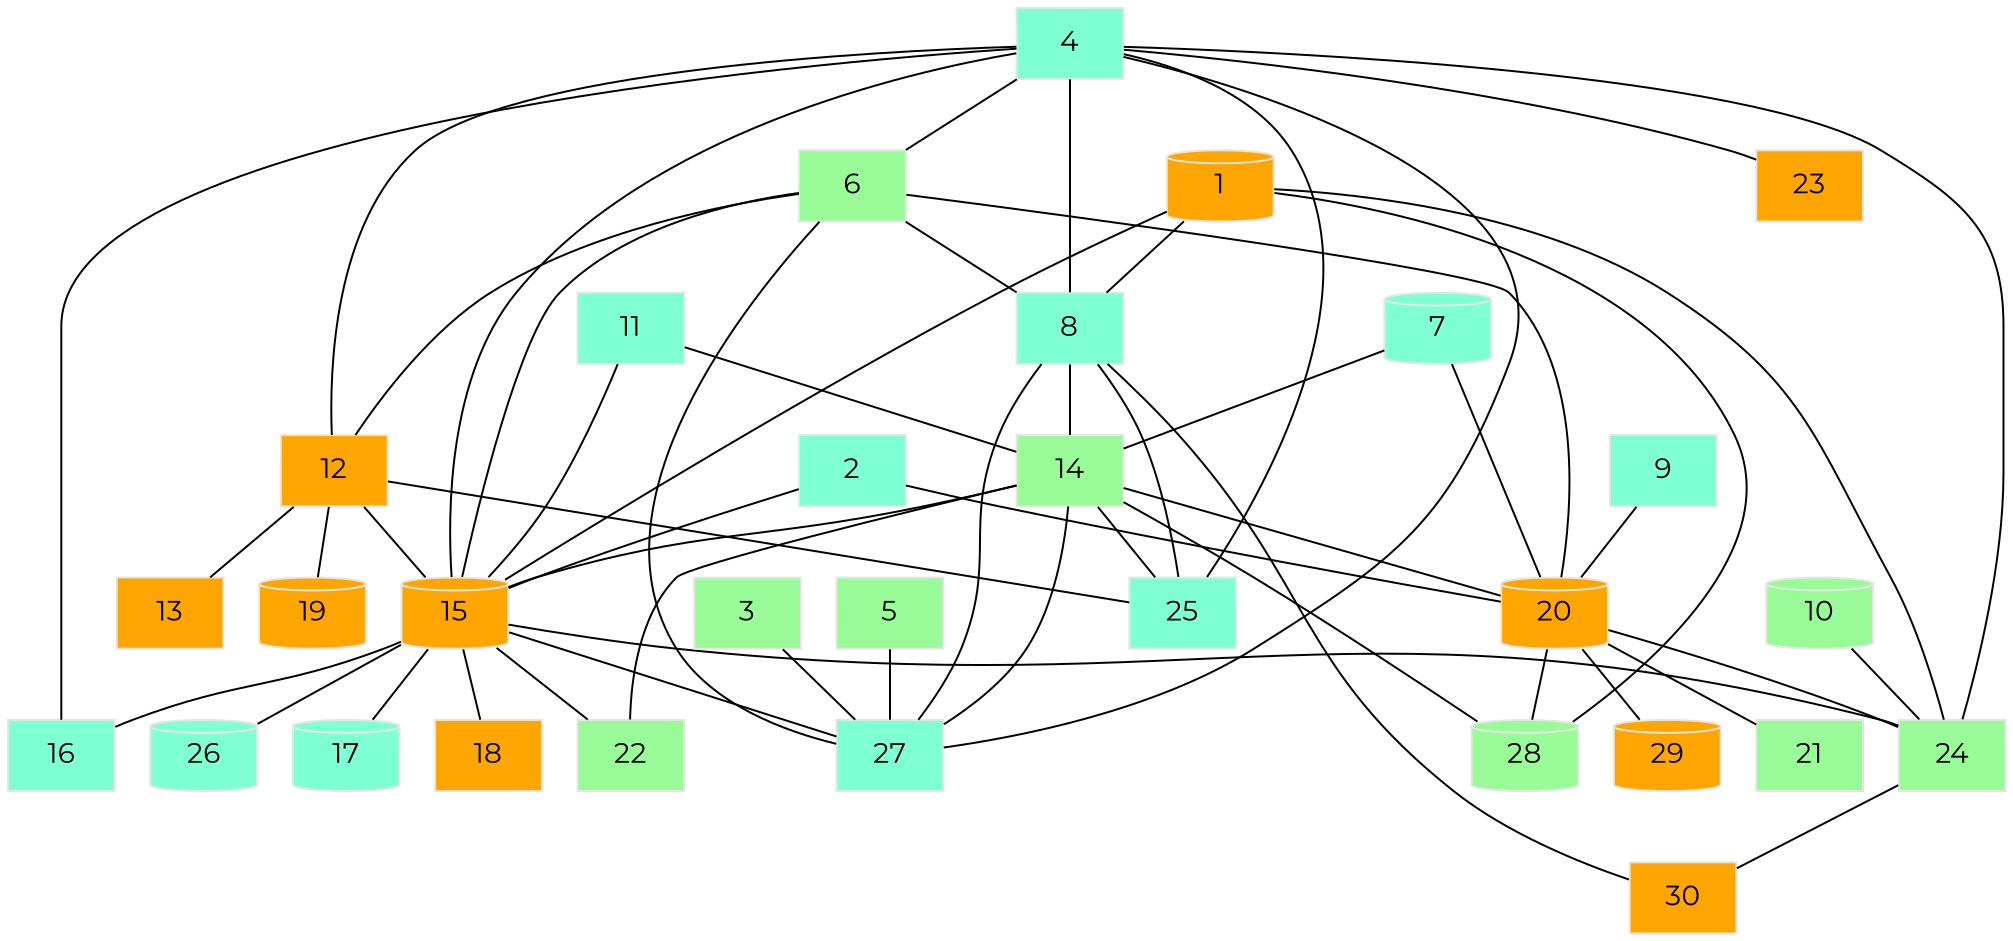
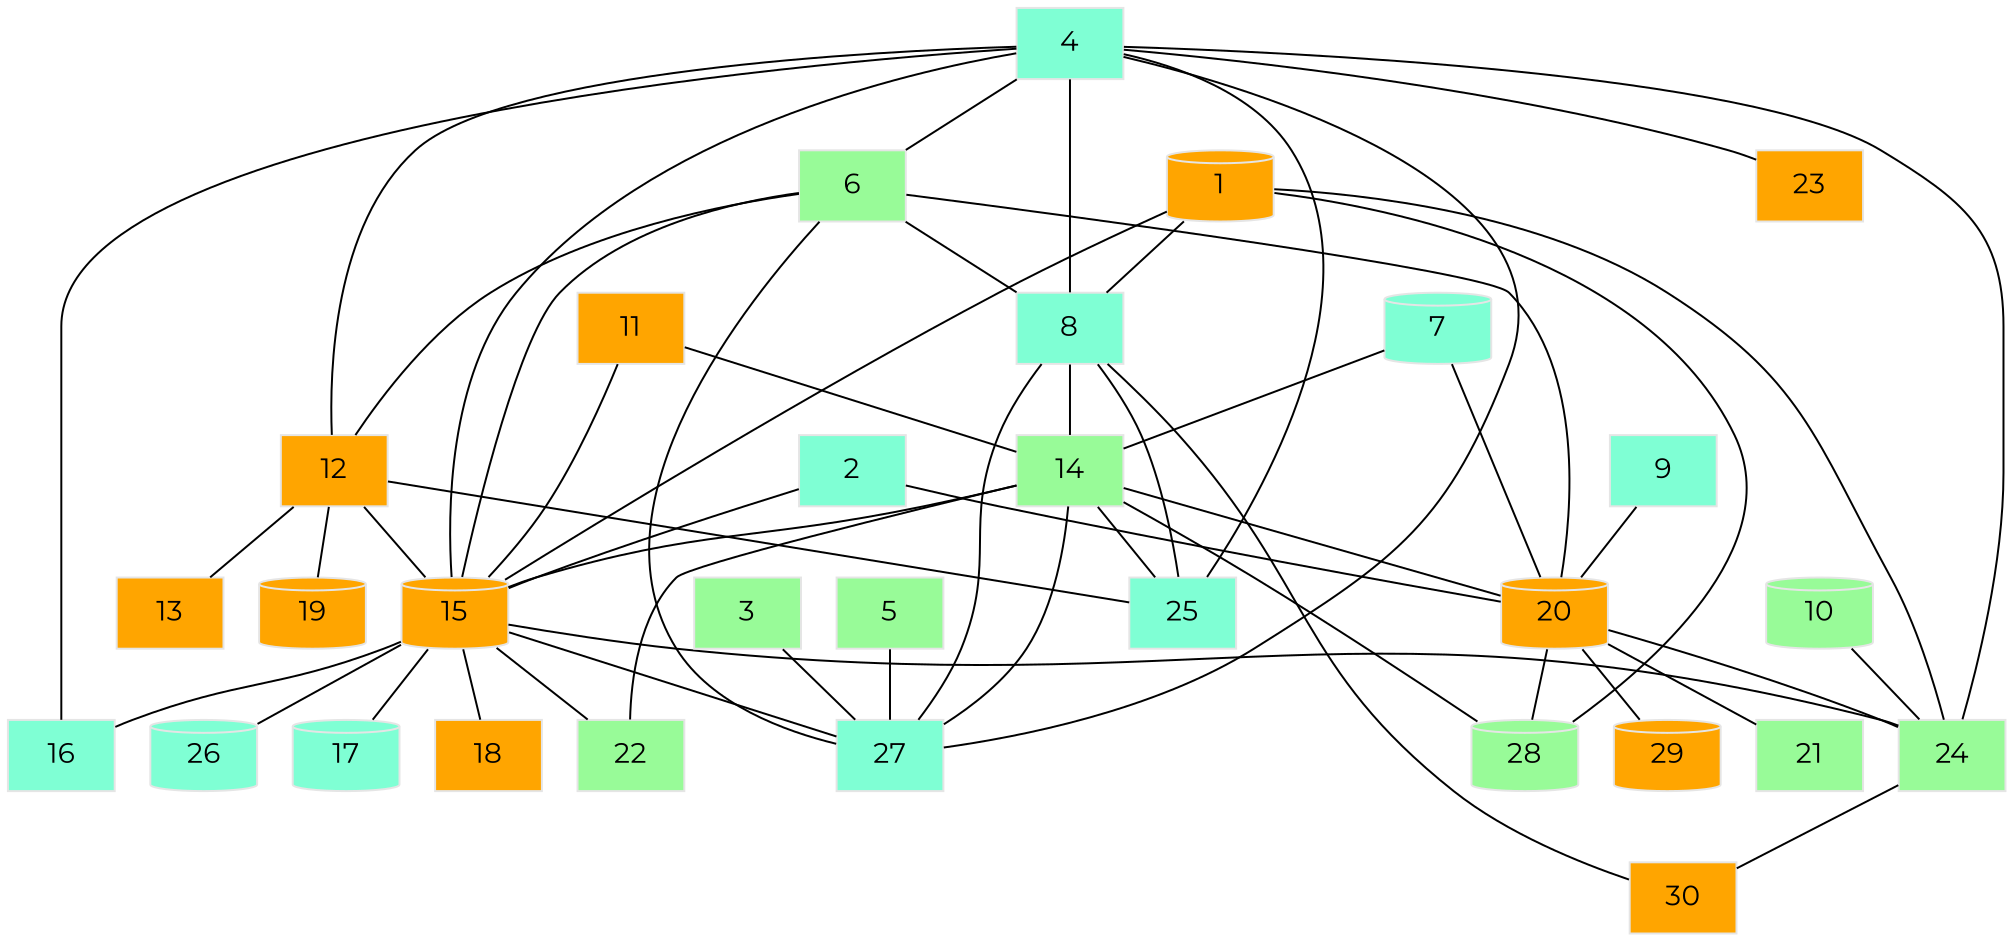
node "11": fillcolor aquamarine -> orange
